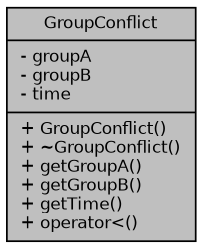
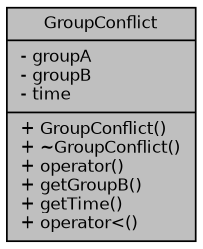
node "GroupConflict": text "+ getGroupA()" -> "+ operator()"
